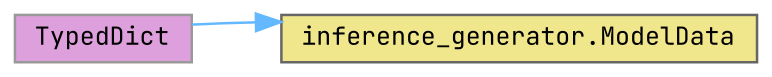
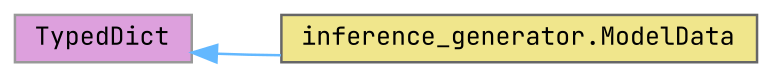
edge "TypedDict" -> "inference_generator.ModelData": reversed
